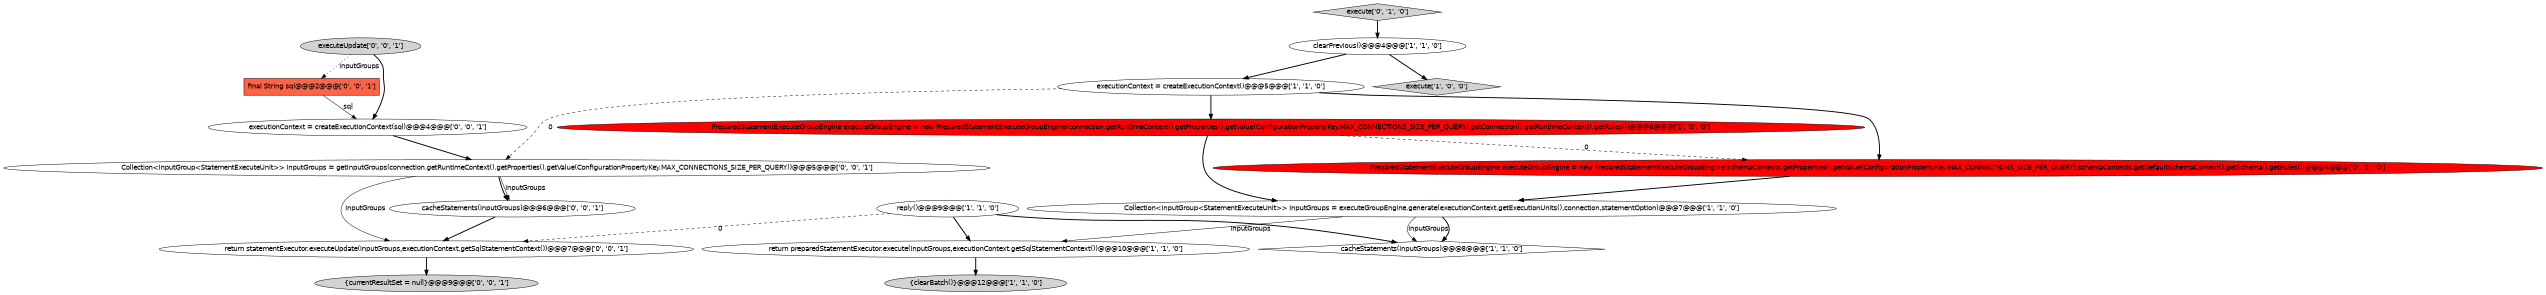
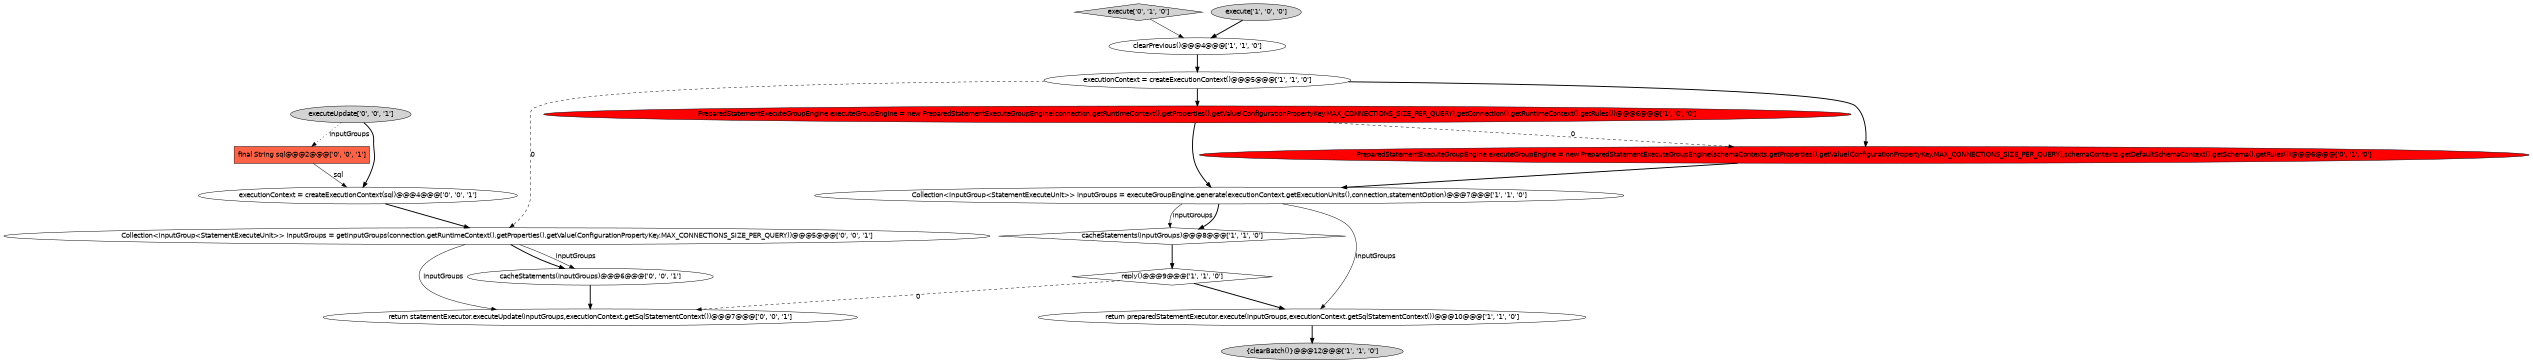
edge "execute['0', '1', '0']" -> "clearPrevious()@@@4@@@['1', '1', '0']": style bold -> solid
edge "clearPrevious()@@@4@@@['1', '1', '0']" -> "execute['1', '0', '0']": reversed
node "execute['1', '0', '0']": shape diamond -> ellipse
node "reply()@@@9@@@['1', '1', '0']": shape ellipse -> diamond
edge "reply()@@@9@@@['1', '1', '0']" -> "cacheStatements(inputGroups)@@@8@@@['1', '1', '0']": reversed
node "{currentResultSet = null}@@@9@@@['0', '0', '1']": removed
